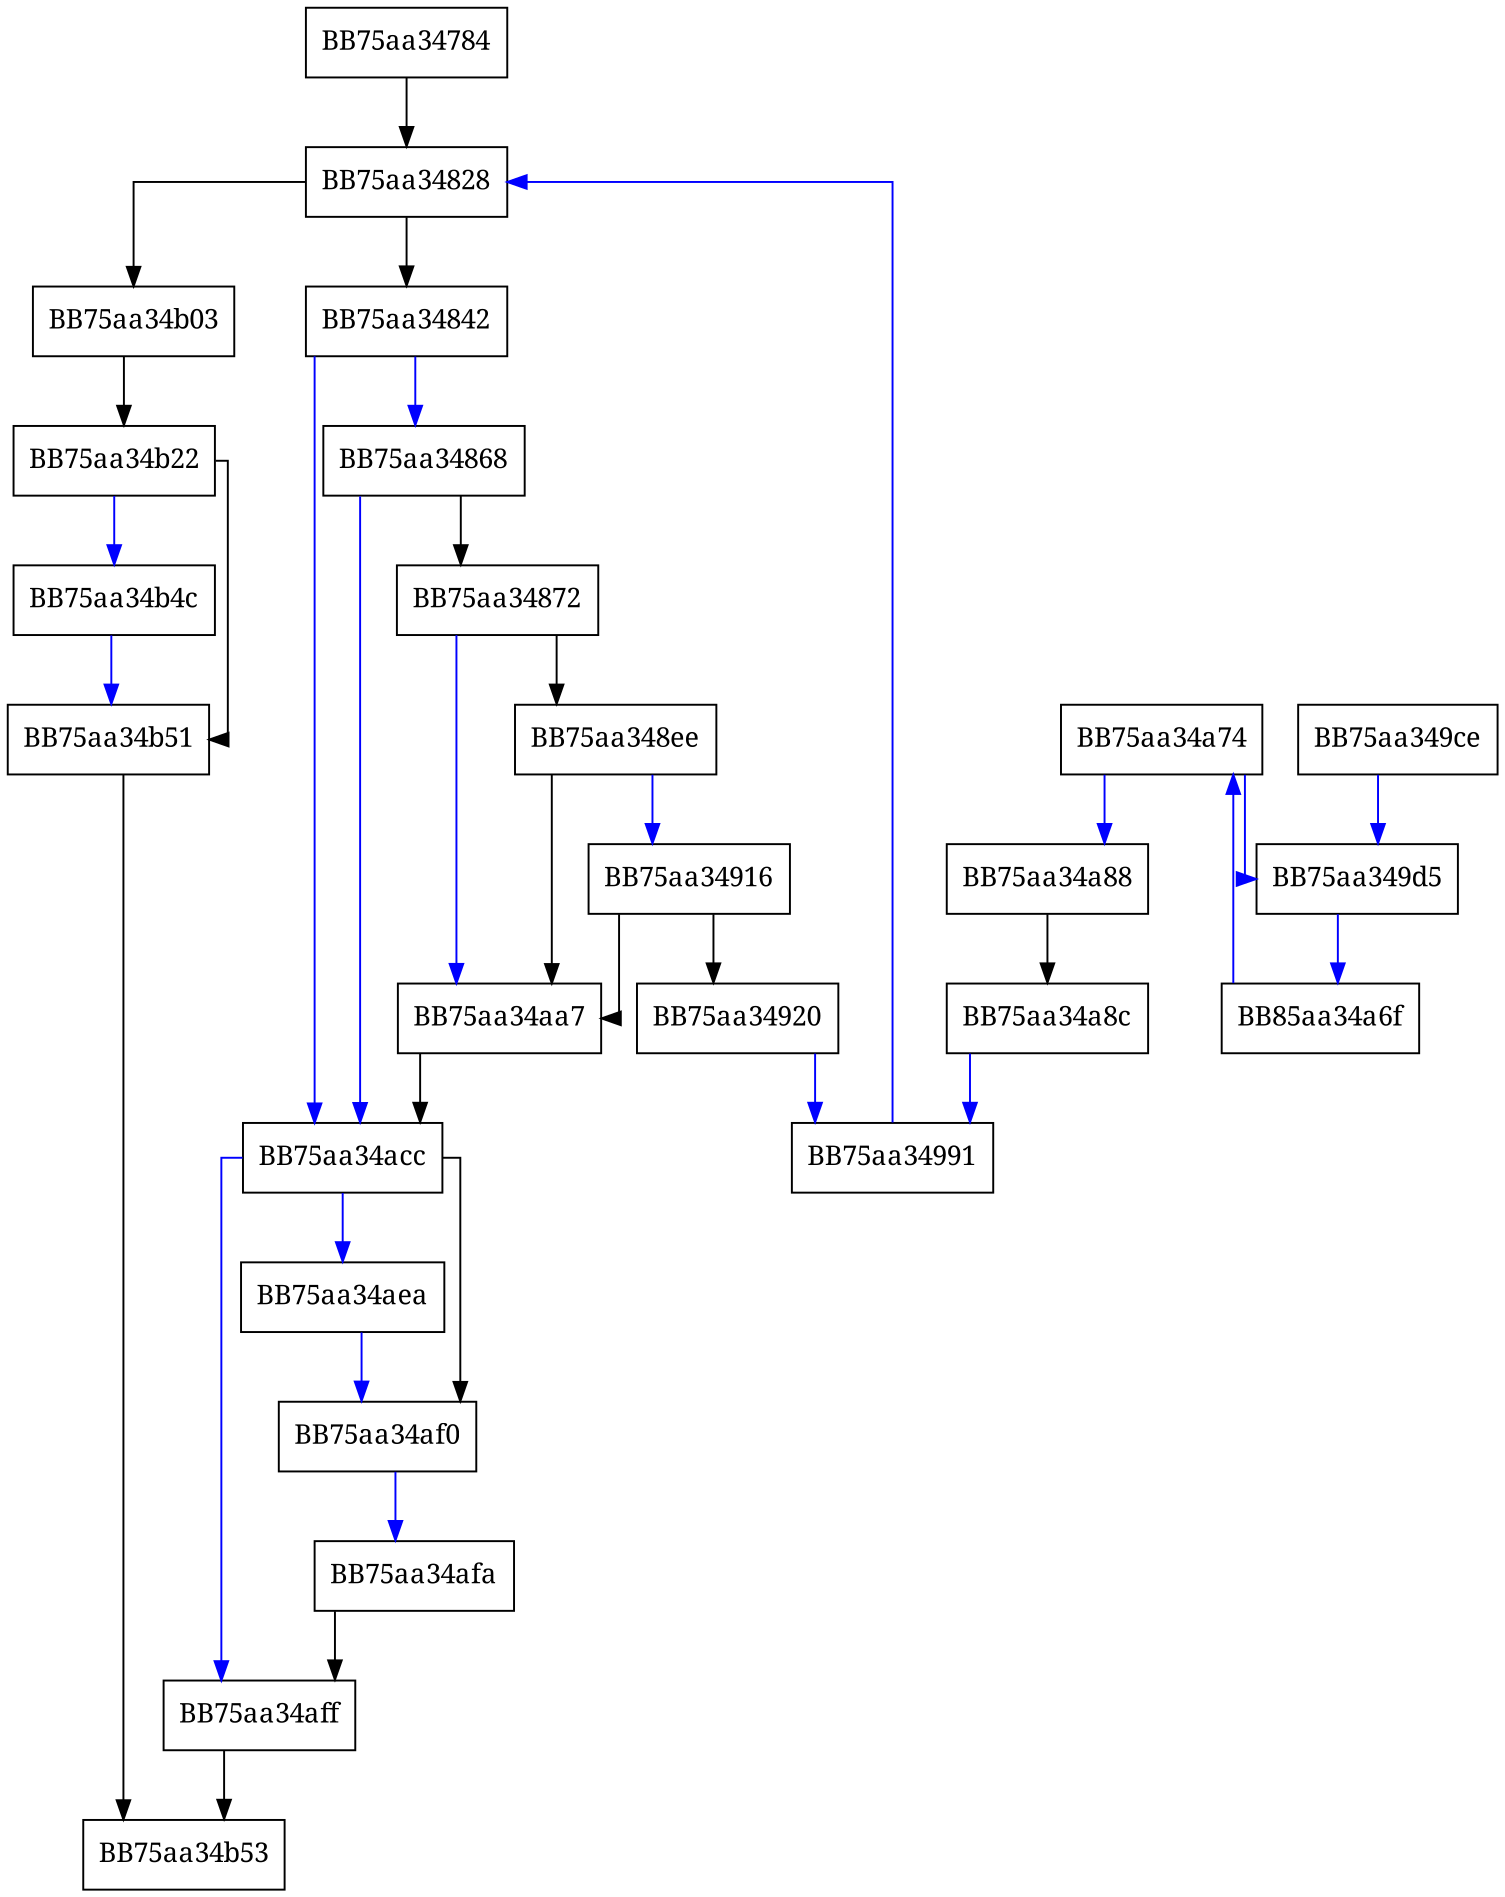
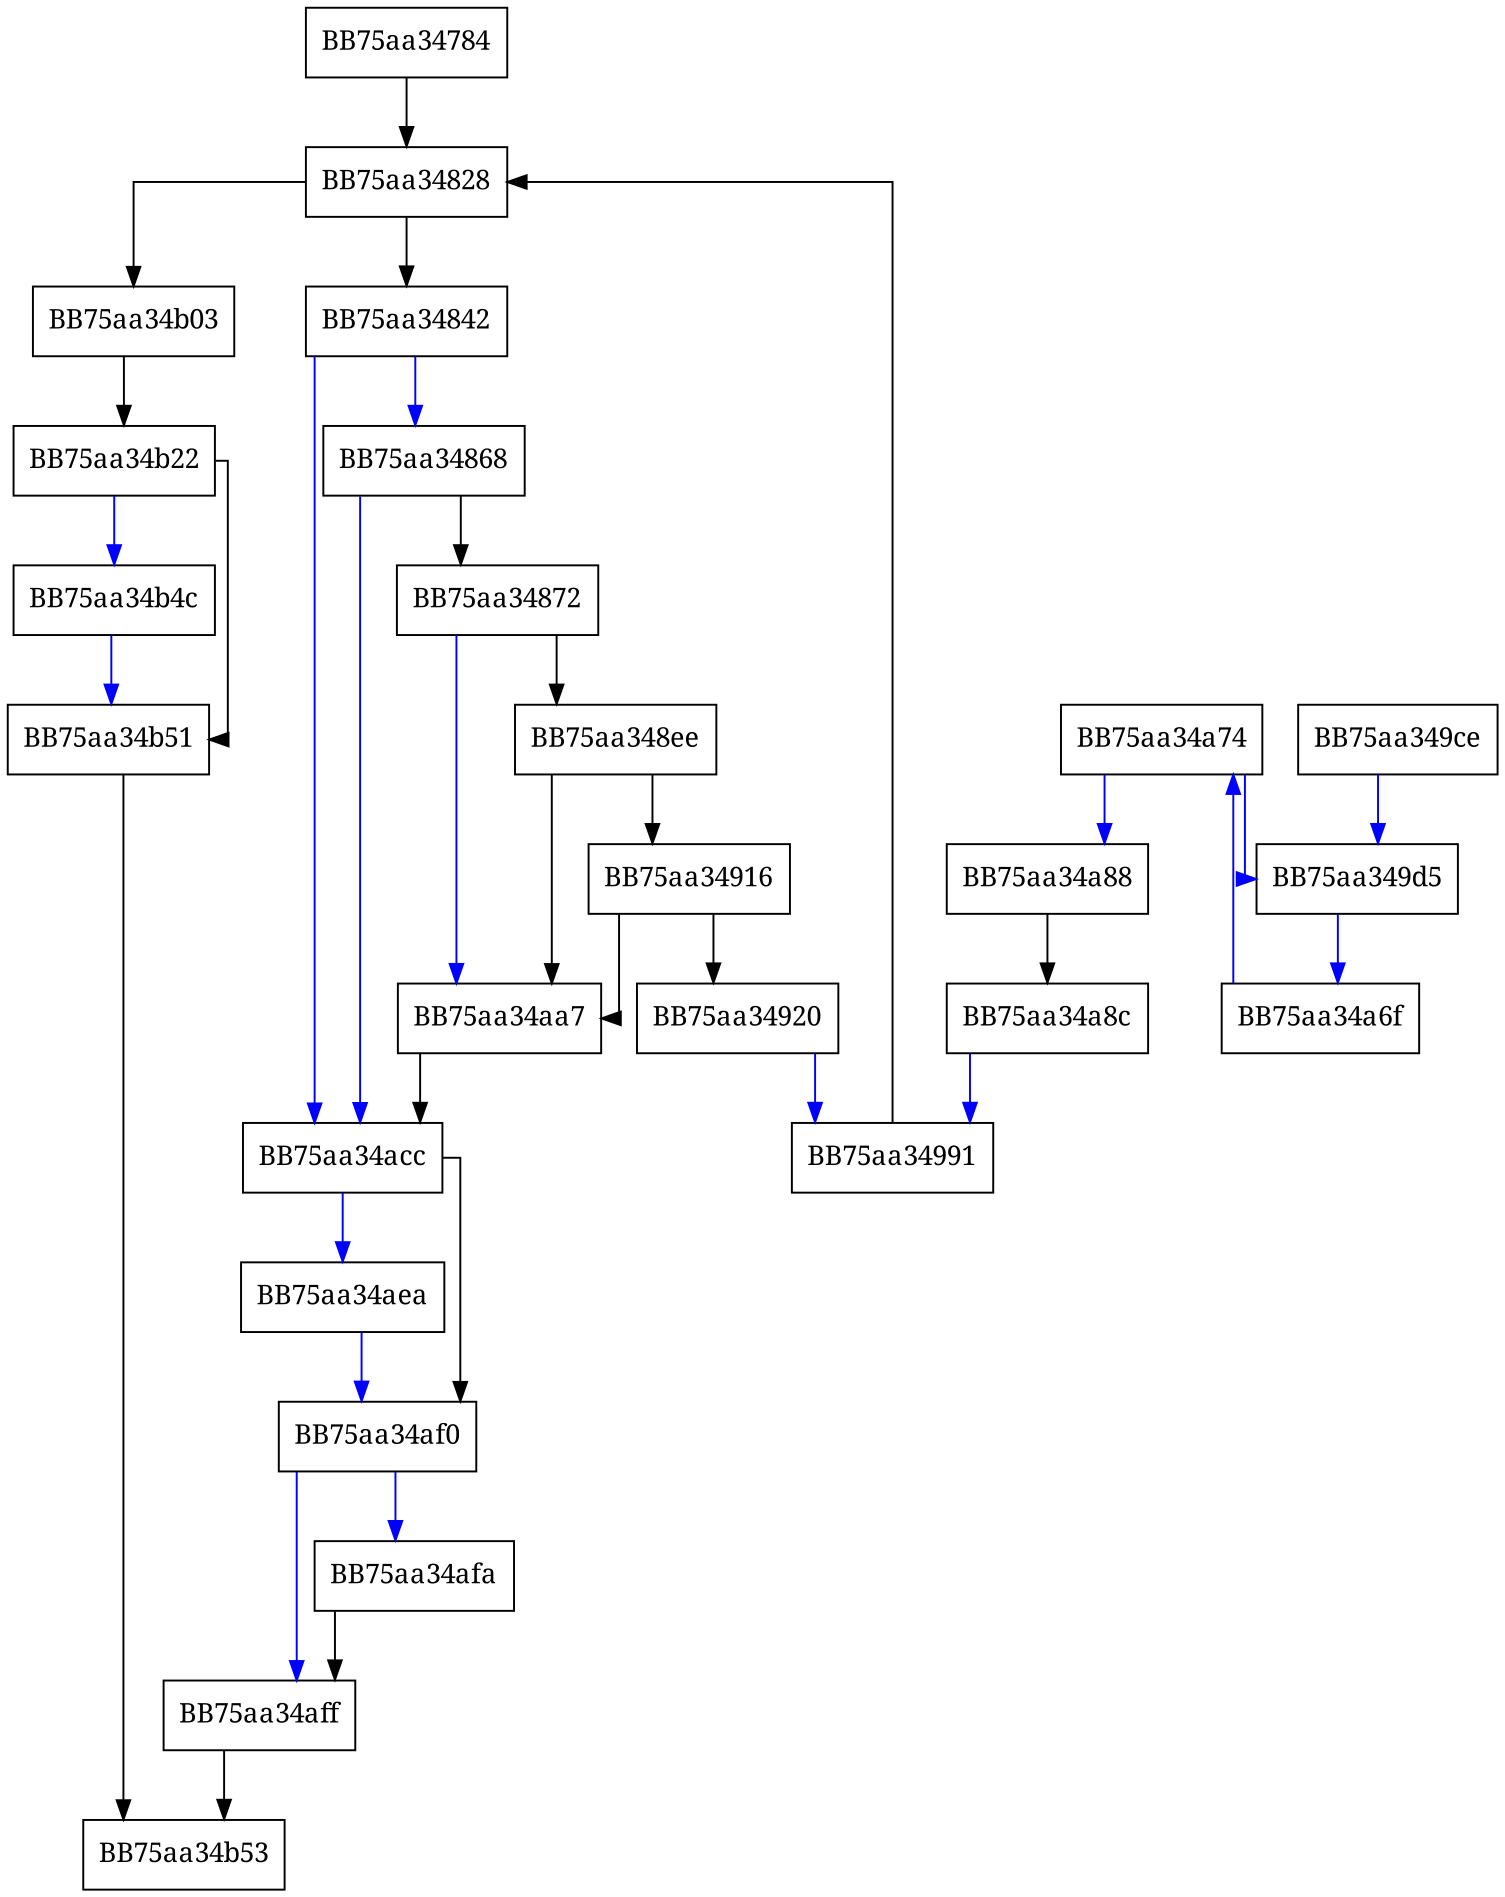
edge "BB75aa34991" -> "BB75aa34828": color blue -> black
edge "BB75aa348ee" -> "BB75aa34916": color blue -> black
node "BB85aa34a6f": label "BB85aa34a6f" -> "BB75aa34a6f"
edge "BB75aa34acc" -> "BB75aa34aff": now "BB75aa34af0" -> "BB75aa34aff"
